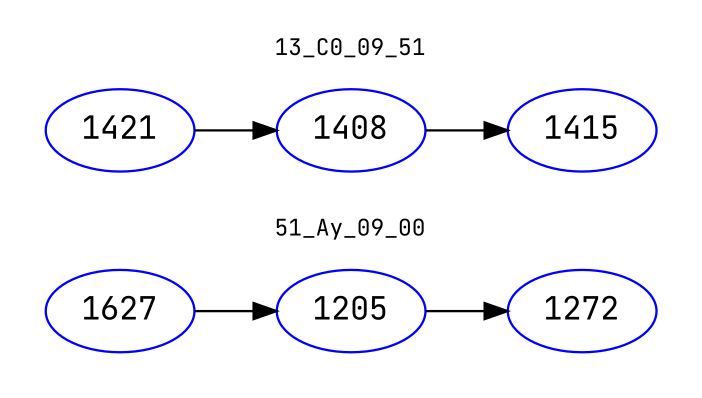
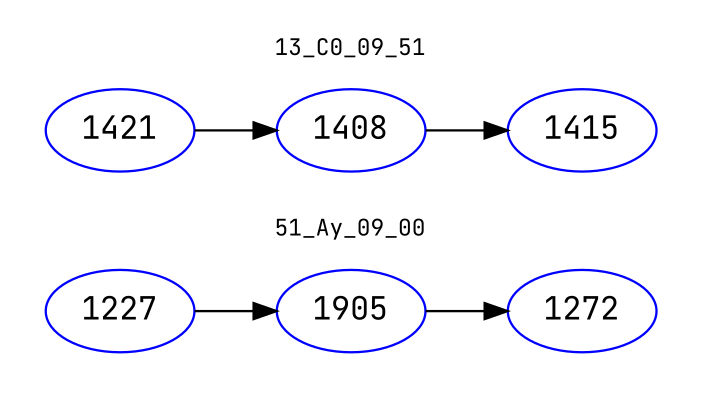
node "1627": label "1627" -> "1227"
node "1205": label "1205" -> "1905"
